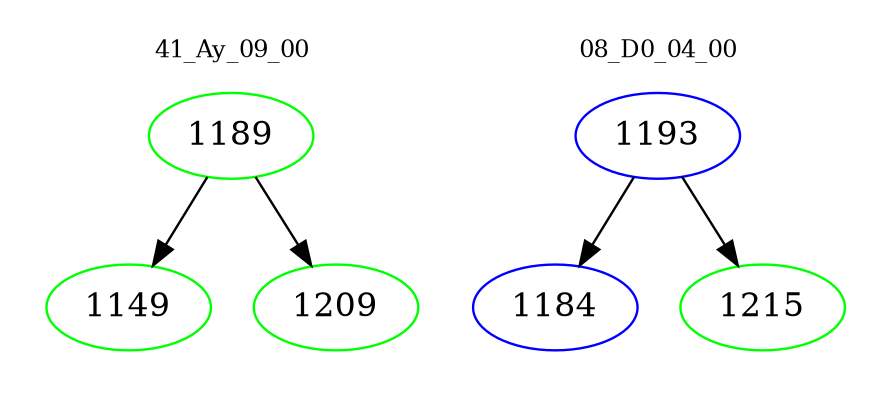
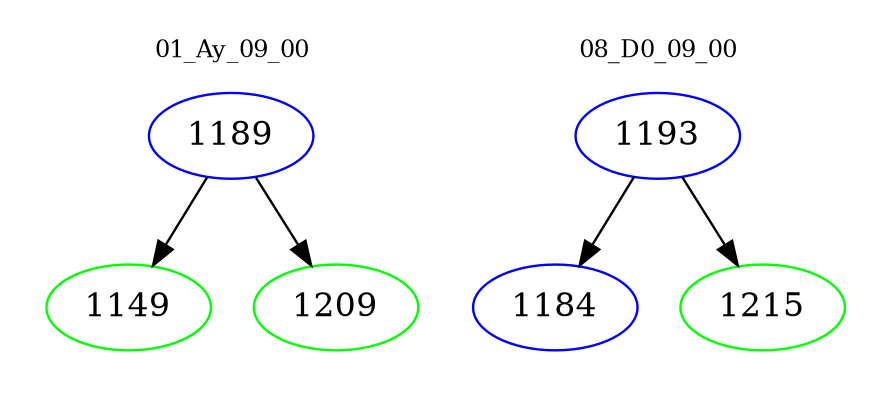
cluster "41_Ay_09_00": label "41_Ay_09_00" -> "01_Ay_09_00"
cluster "08_D0_04_00": label "08_D0_04_00" -> "08_D0_09_00"
node "1189": color green -> blue
